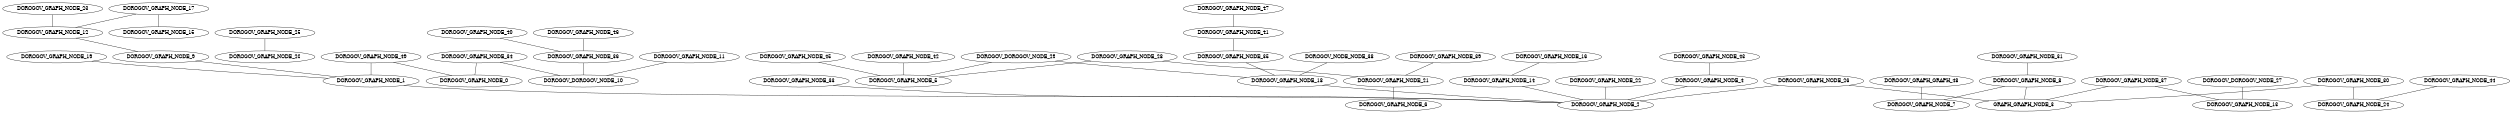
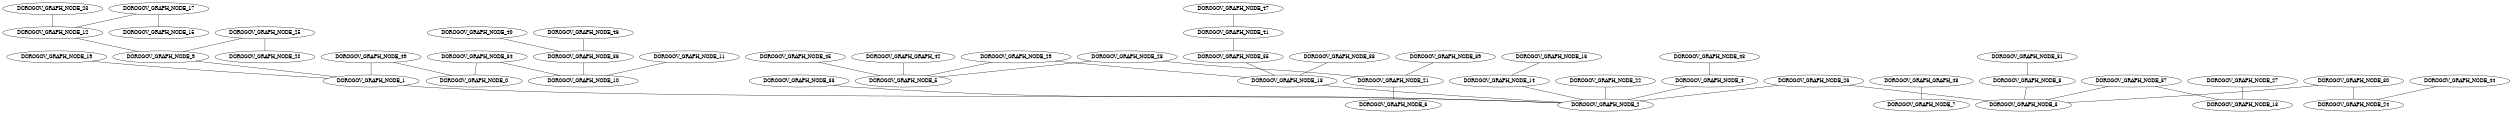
edge "DOROGOV_GRAPH_NODE_25" -- "DOROGOV_GRAPH_NODE_9": added
node "DOROGOV_GRAPH_NODE_42": label "DOROGOV_GRAPH_NODE_42" -> "DOROGOV_GRAPH_GRAPH_42"
node "DOROGOV_DOROGOV_NODE_29": label "DOROGOV_DOROGOV_NODE_29" -> "DOROGOV_GRAPH_NODE_29"
node "DOROGOV_NODE_NODE_38": label "DOROGOV_NODE_NODE_38" -> "DOROGOV_GRAPH_NODE_38"
node "DOROGOV_DOROGOV_NODE_10": label "DOROGOV_DOROGOV_NODE_10" -> "DOROGOV_GRAPH_NODE_10"
node "DOROGOV_DOROGOV_NODE_27": label "DOROGOV_DOROGOV_NODE_27" -> "DOROGOV_GRAPH_NODE_27"
edge "DOROGOV_GRAPH_NODE_8" -- "DOROGOV_GRAPH_NODE_7": removed
node "GRAPH_GRAPH_NODE_3": label "GRAPH_GRAPH_NODE_3" -> "DOROGOV_GRAPH_NODE_3"
